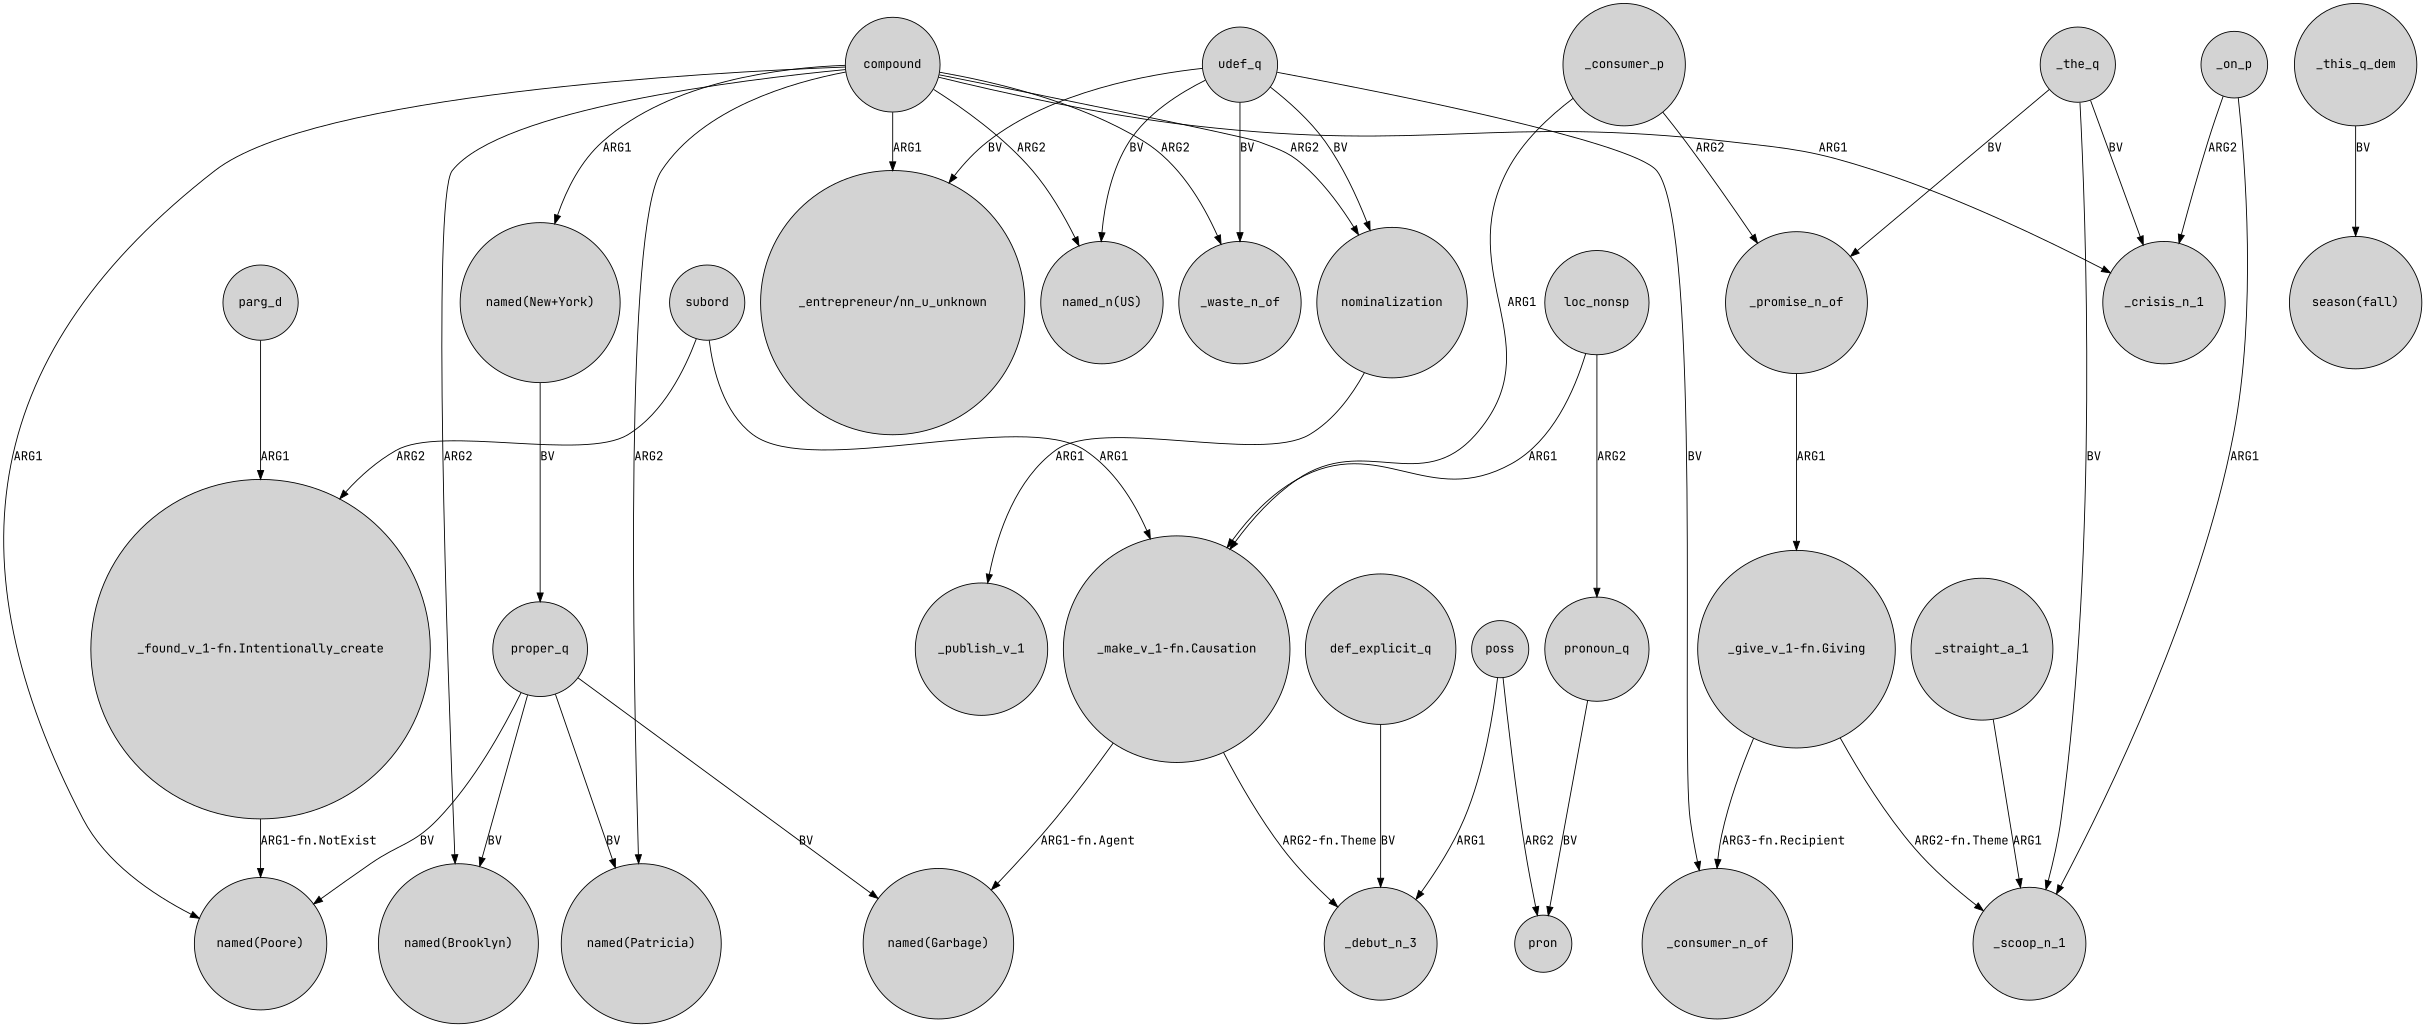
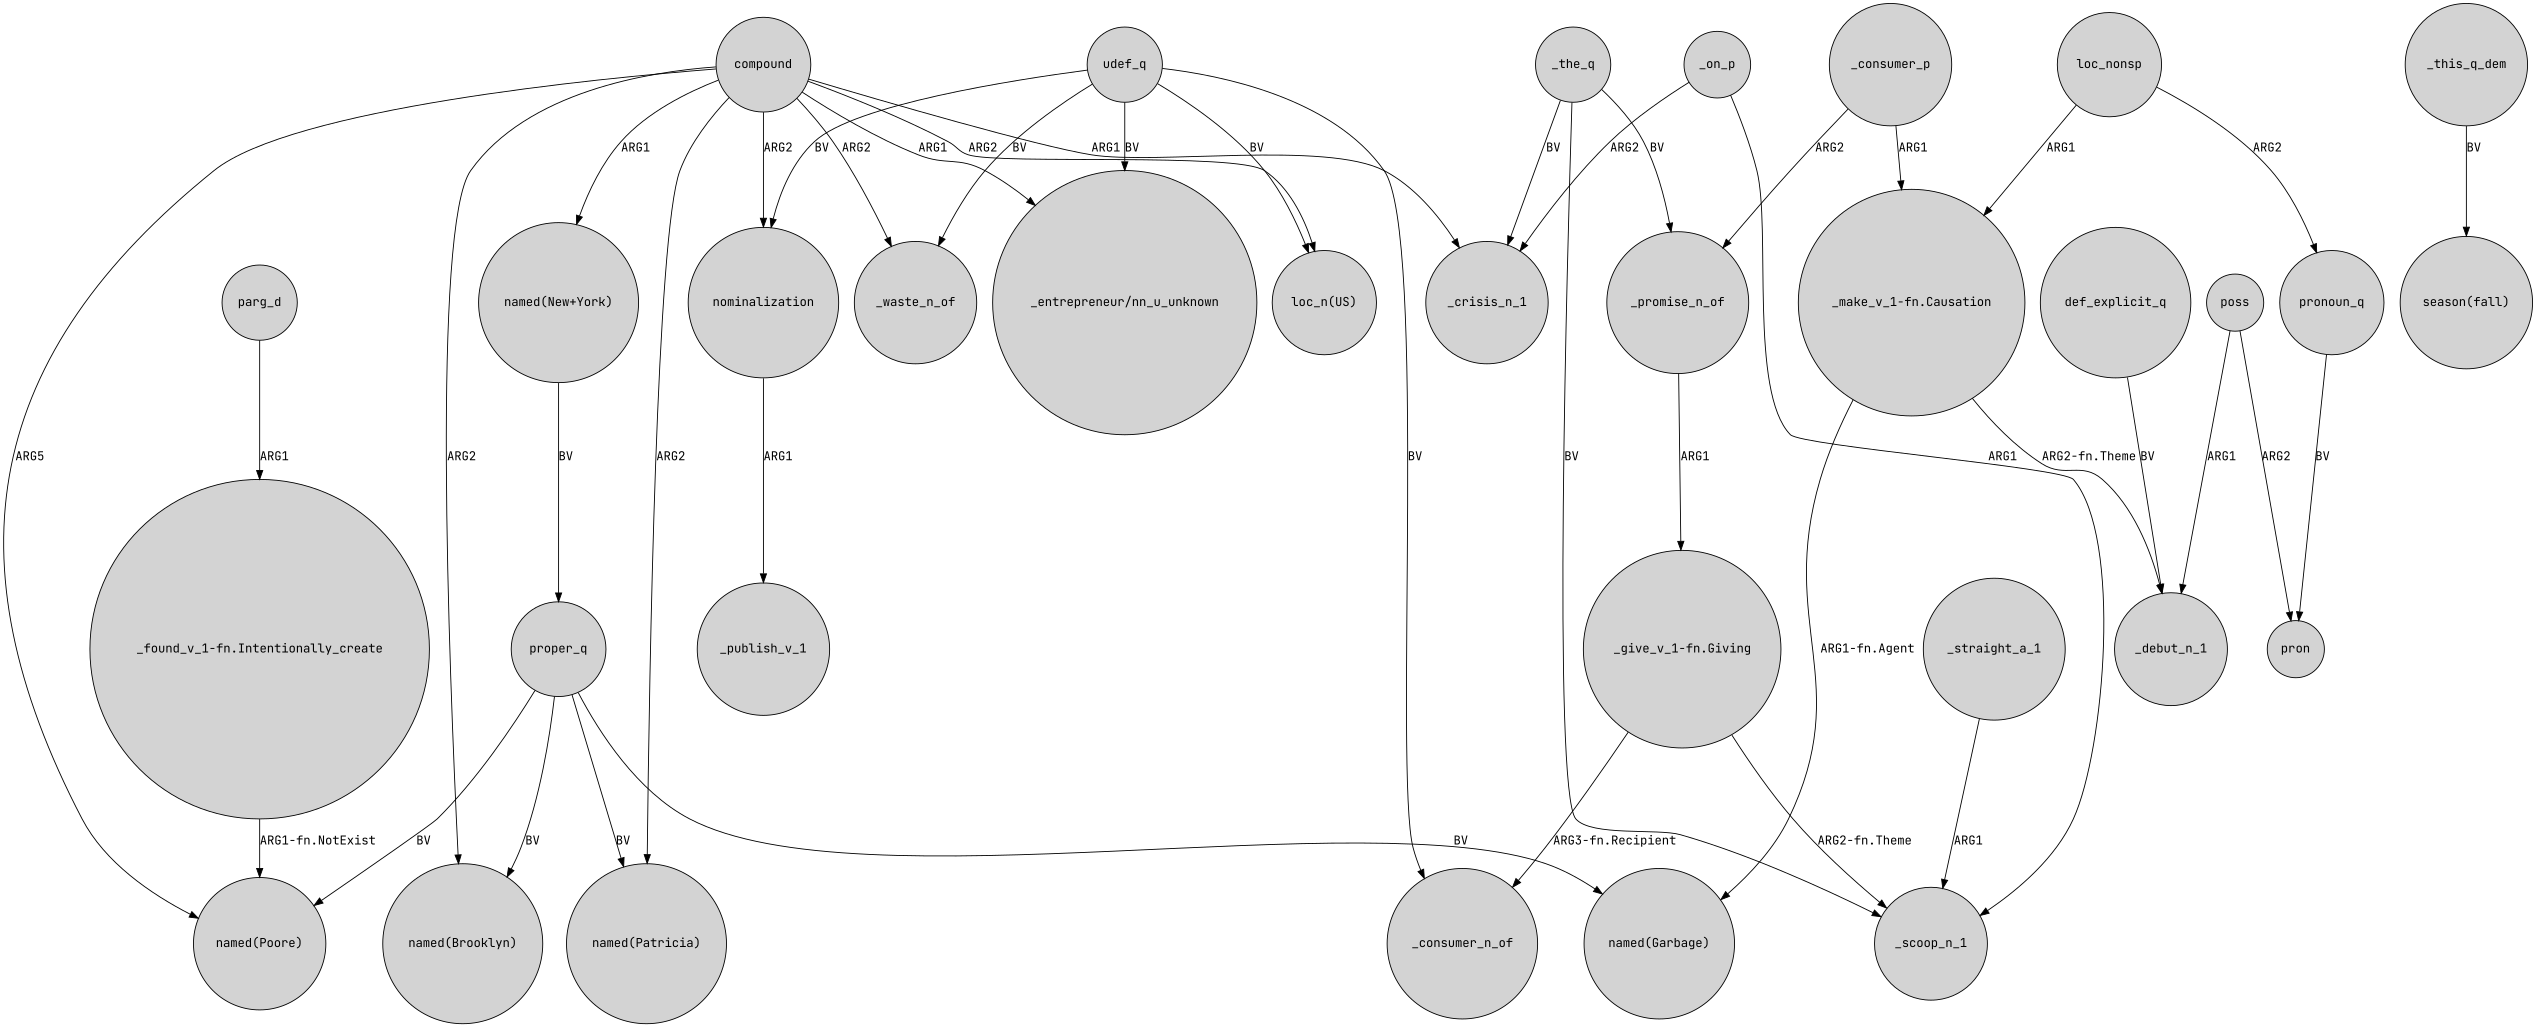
node "subord": removed
node "named_n(US)": label "named_n(US)" -> "loc_n(US)"
edge "compound" -> "named(Poore)": label "ARG1" -> "ARG5"
node "_debut_n_3": label "_debut_n_3" -> "_debut_n_1"
